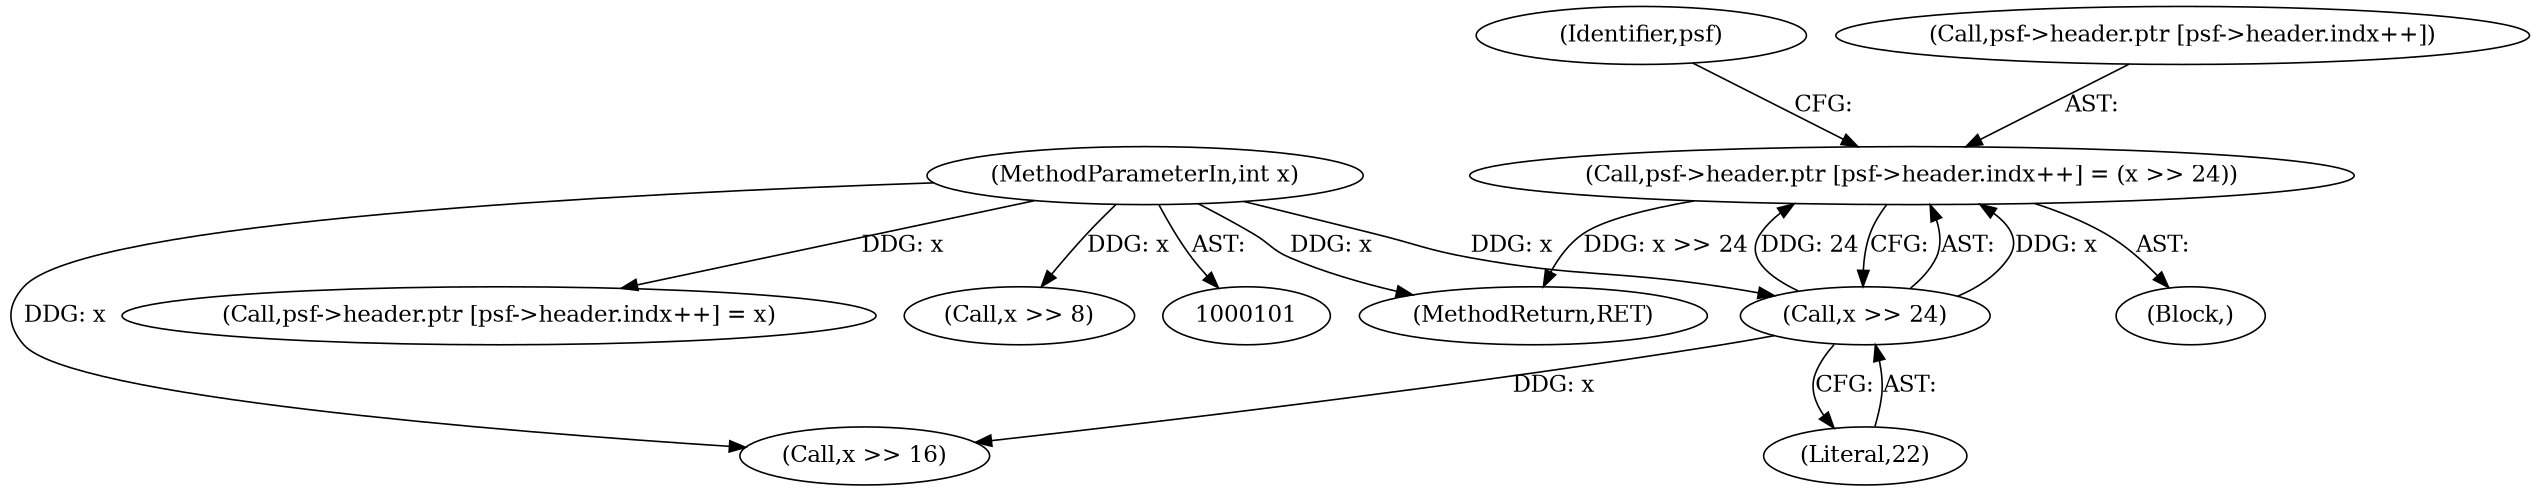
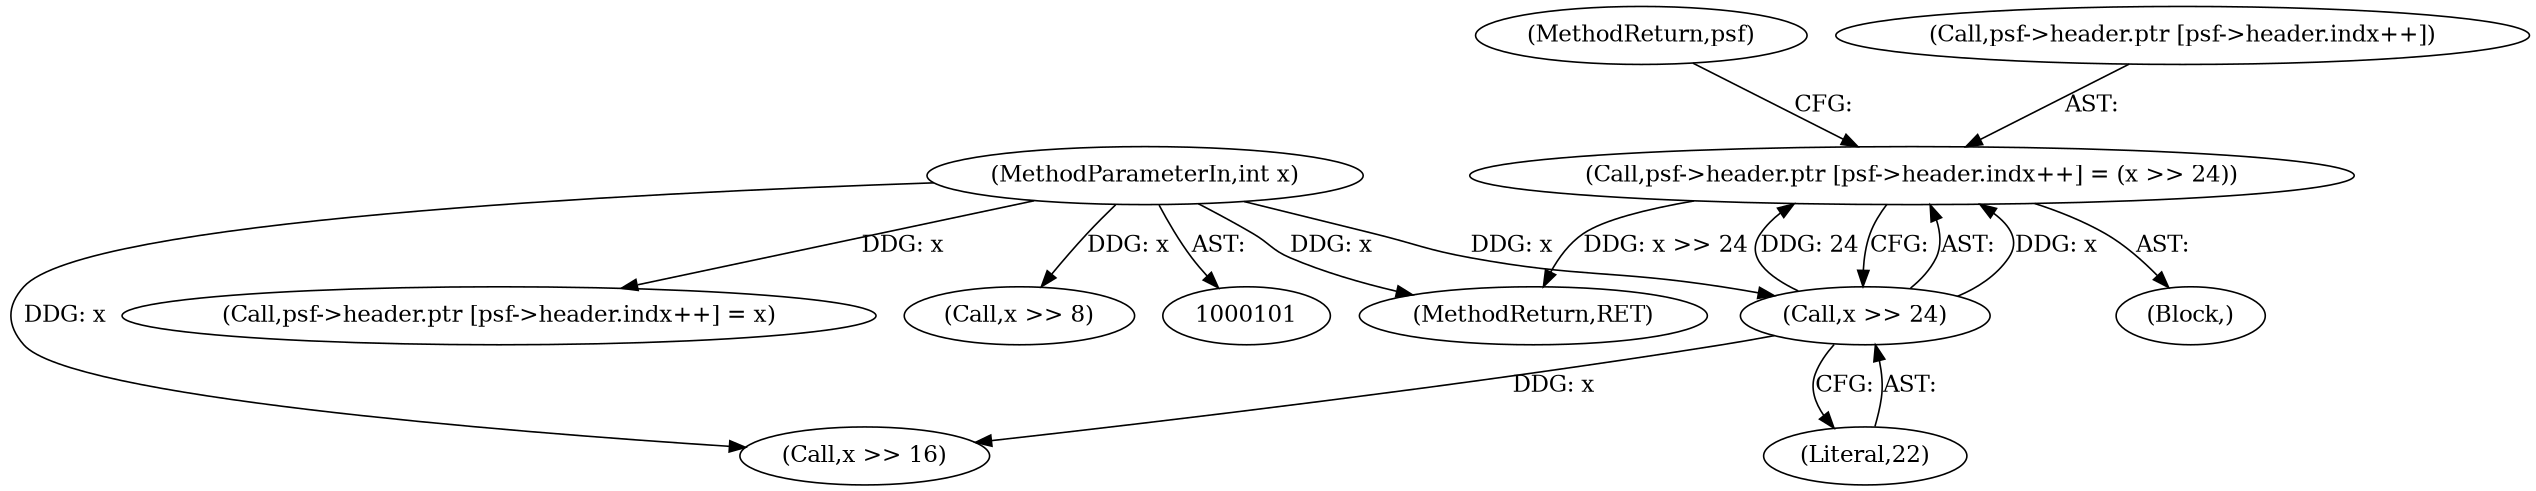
node "(Identifier,psf)": label "(Identifier,psf)" -> "(MethodReturn,psf)"
